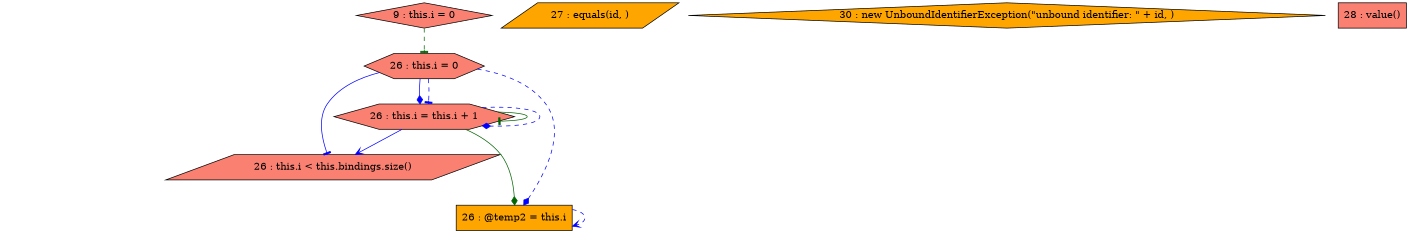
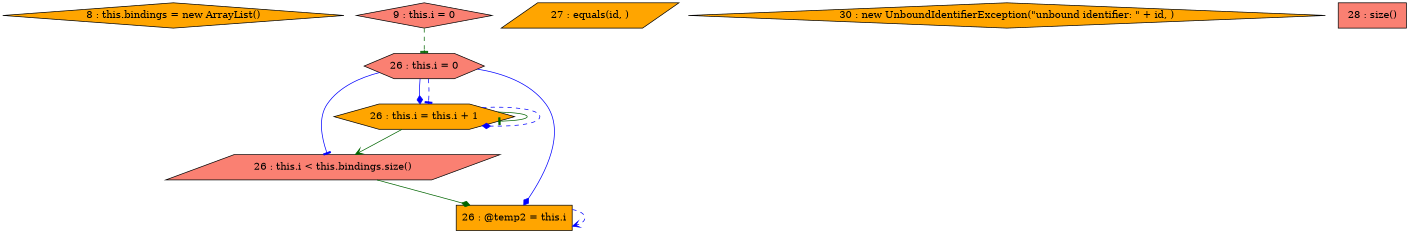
node "8 : this.bindings = new ArrayList()": added
node "28 : value()": label "28 : value()" -> "28 : size()"
edge "26 : this.i = 0" -> "26 : @temp2 = this.i": style dashed -> solid
node "26 : this.i = this.i + 1": fillcolor salmon -> orange
edge "26 : this.i = this.i + 1" -> "26 : this.i < this.bindings.size()": color blue -> darkgreen
edge "26 : this.i = this.i + 1" -> "26 : @temp2 = this.i": now "26 : this.i < this.bindings.size()" -> "26 : @temp2 = this.i"
